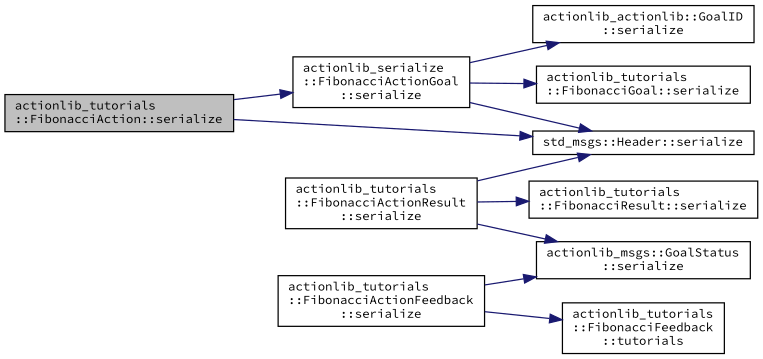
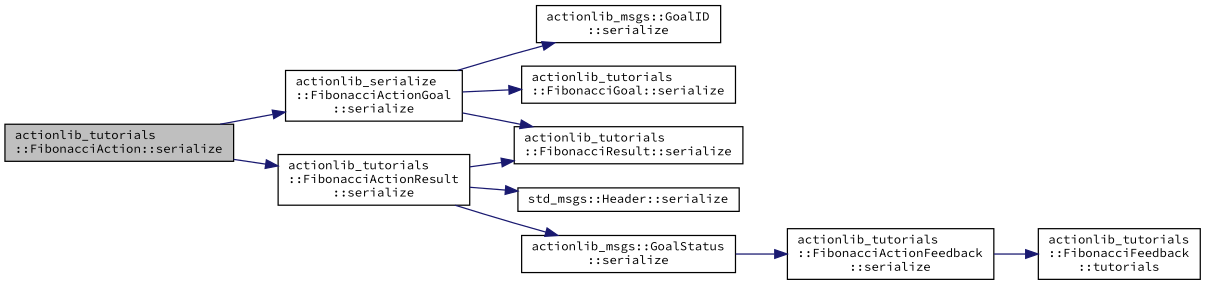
node "actionlib_actionlib::GoalID ::serialize": label "actionlib_actionlib::GoalID ::serialize" -> "actionlib_msgs::GoalID ::serialize"
edge "actionlib_serialize ::FibonacciActionGoal ::serialize" -> "std_msgs::Header::serialize": now "actionlib_serialize ::FibonacciActionGoal ::serialize" -> "actionlib_tutorials ::FibonacciResult::serialize"
edge "actionlib_tutorials ::FibonacciAction::serialize" -> "std_msgs::Header::serialize": now "actionlib_tutorials ::FibonacciAction::serialize" -> "actionlib_tutorials ::FibonacciActionResult ::serialize"
edge "actionlib_tutorials ::FibonacciActionFeedback ::serialize" -> "actionlib_msgs::GoalStatus ::serialize": reversed
